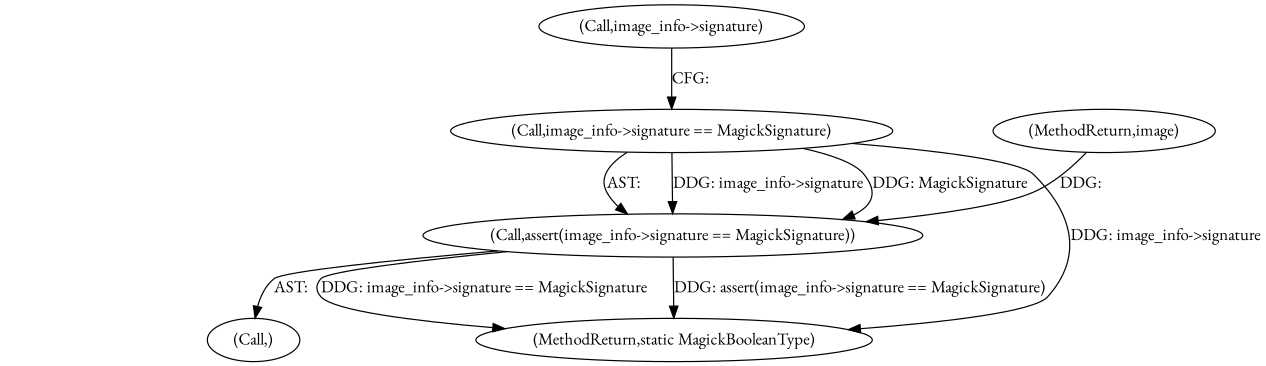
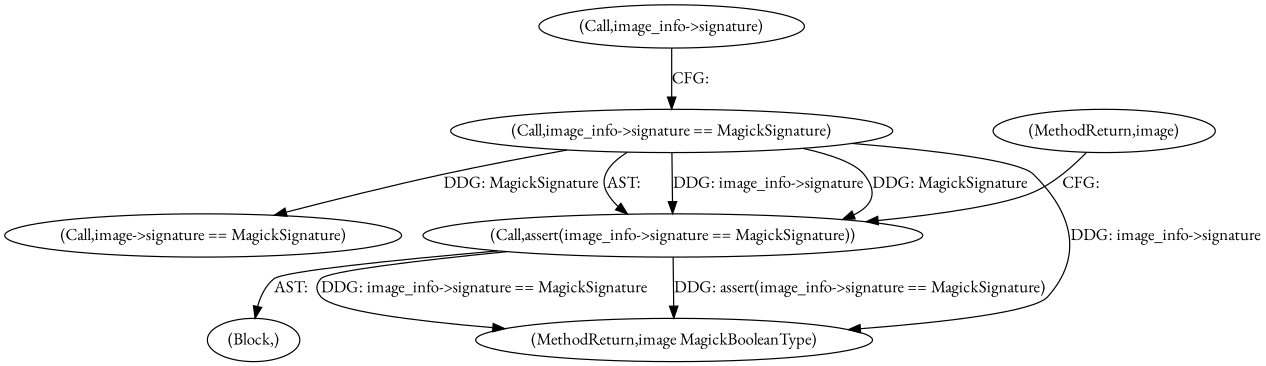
edge "(MethodReturn,image)" -> "(Call,assert(image_info->signature == MagickSignature))": label "DDG: " -> "CFG: "
node "(Call,image->signature == MagickSignature)": added
node "(Call,)": label "(Call,)" -> "(Block,)"
node "(MethodReturn,static MagickBooleanType)": label "(MethodReturn,static MagickBooleanType)" -> "(MethodReturn,image MagickBooleanType)"
